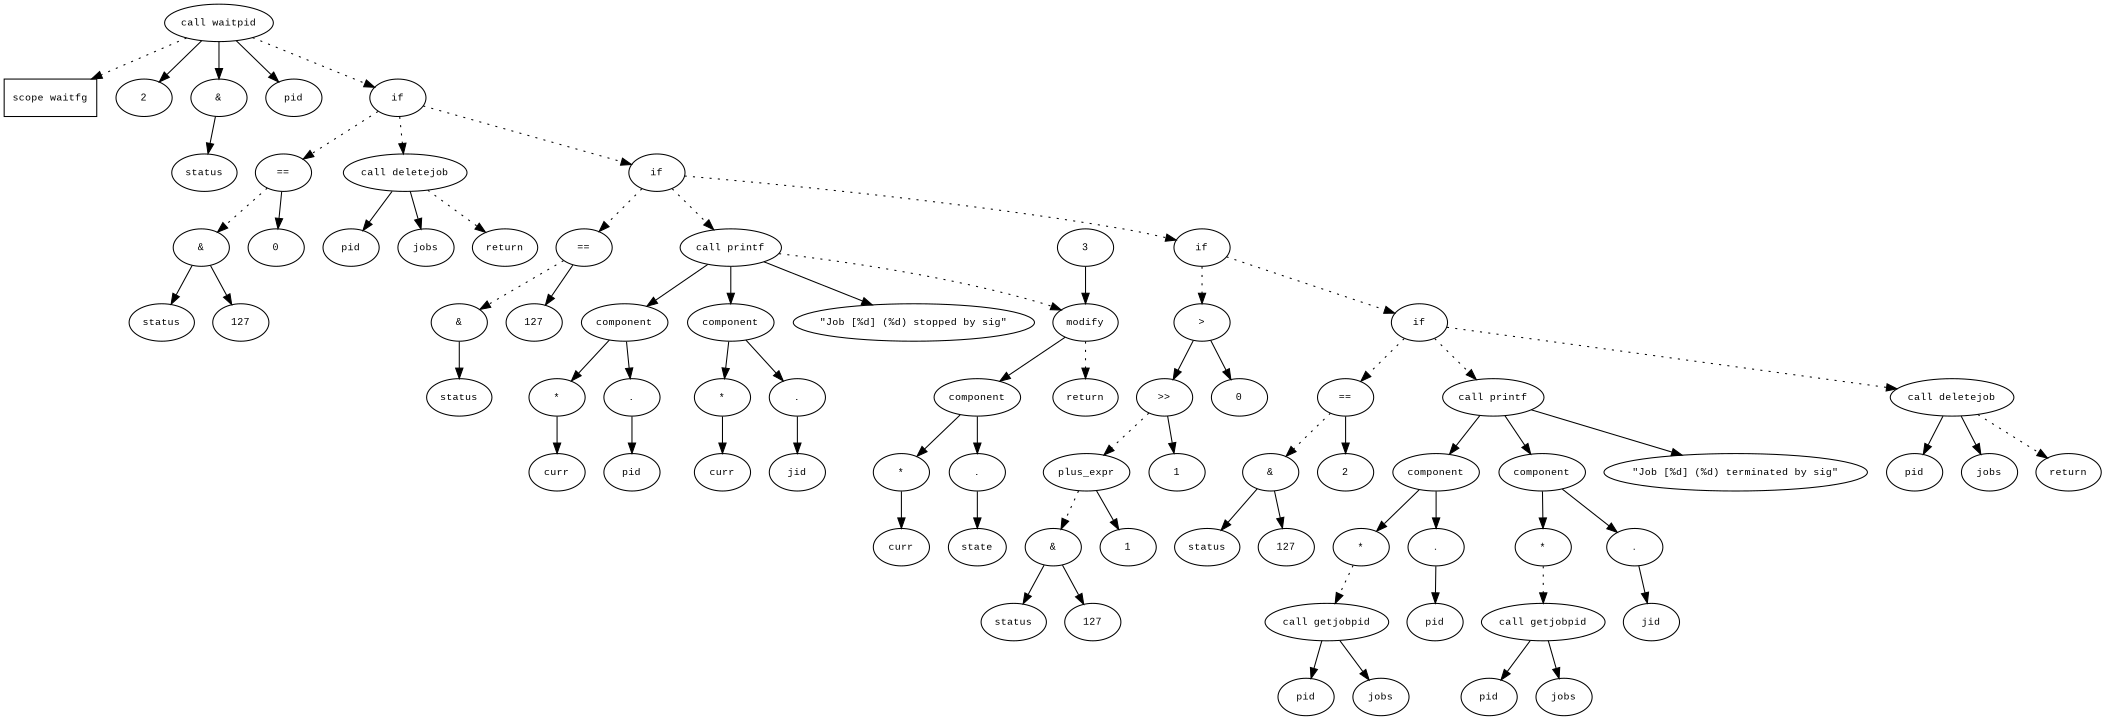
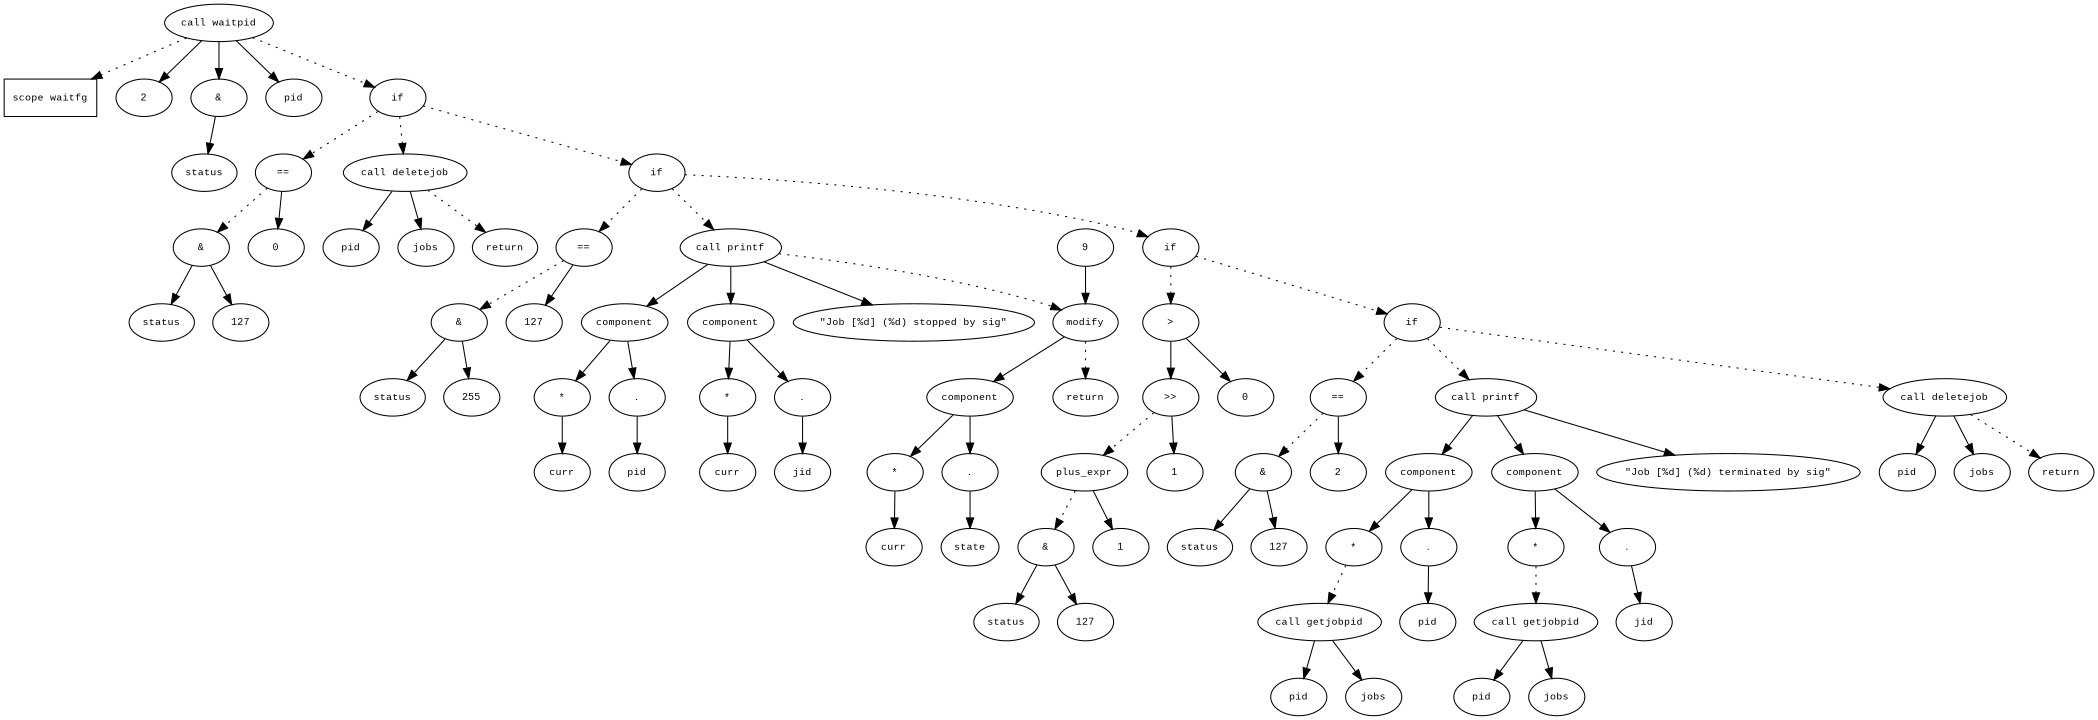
node "3": label "3" -> "9"
node "255": added
